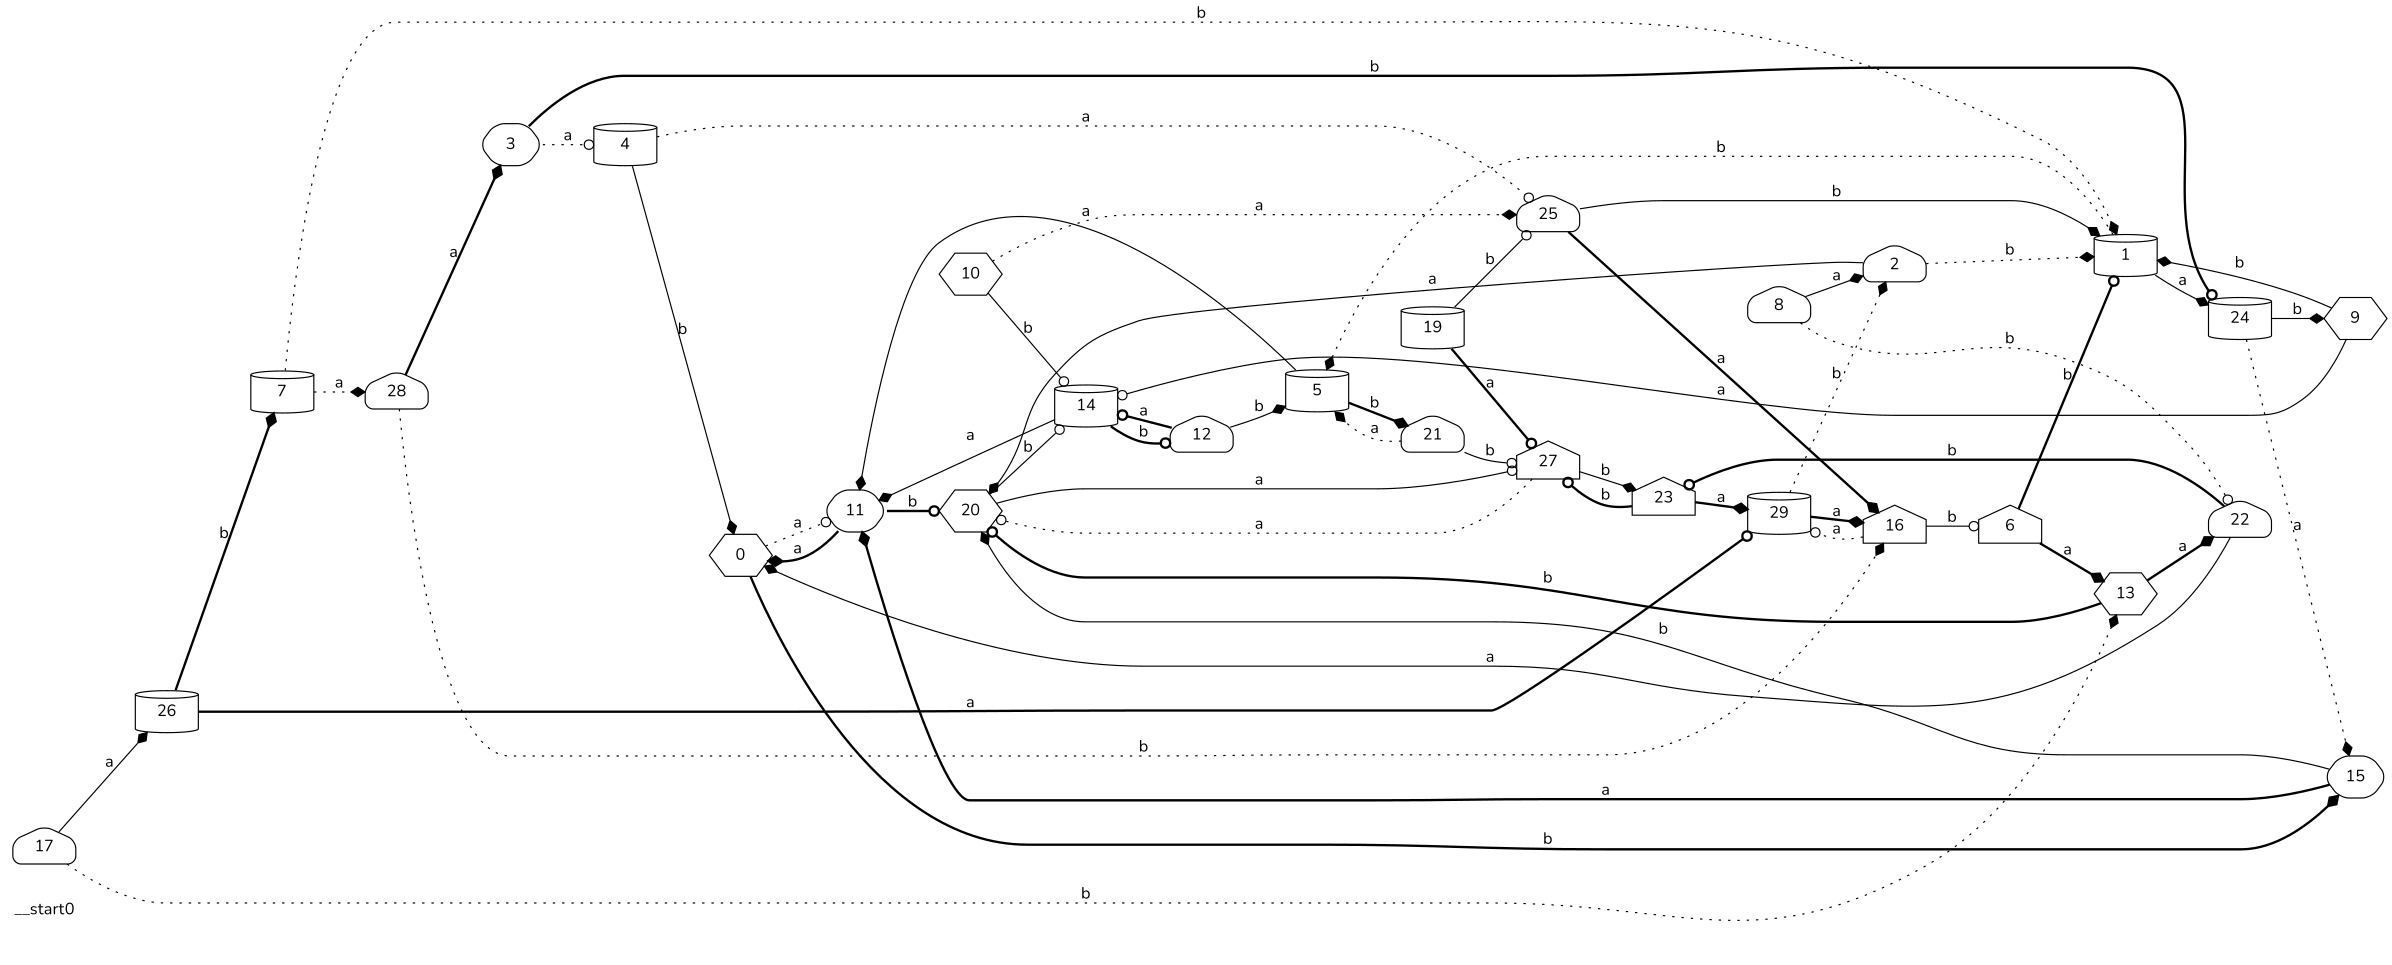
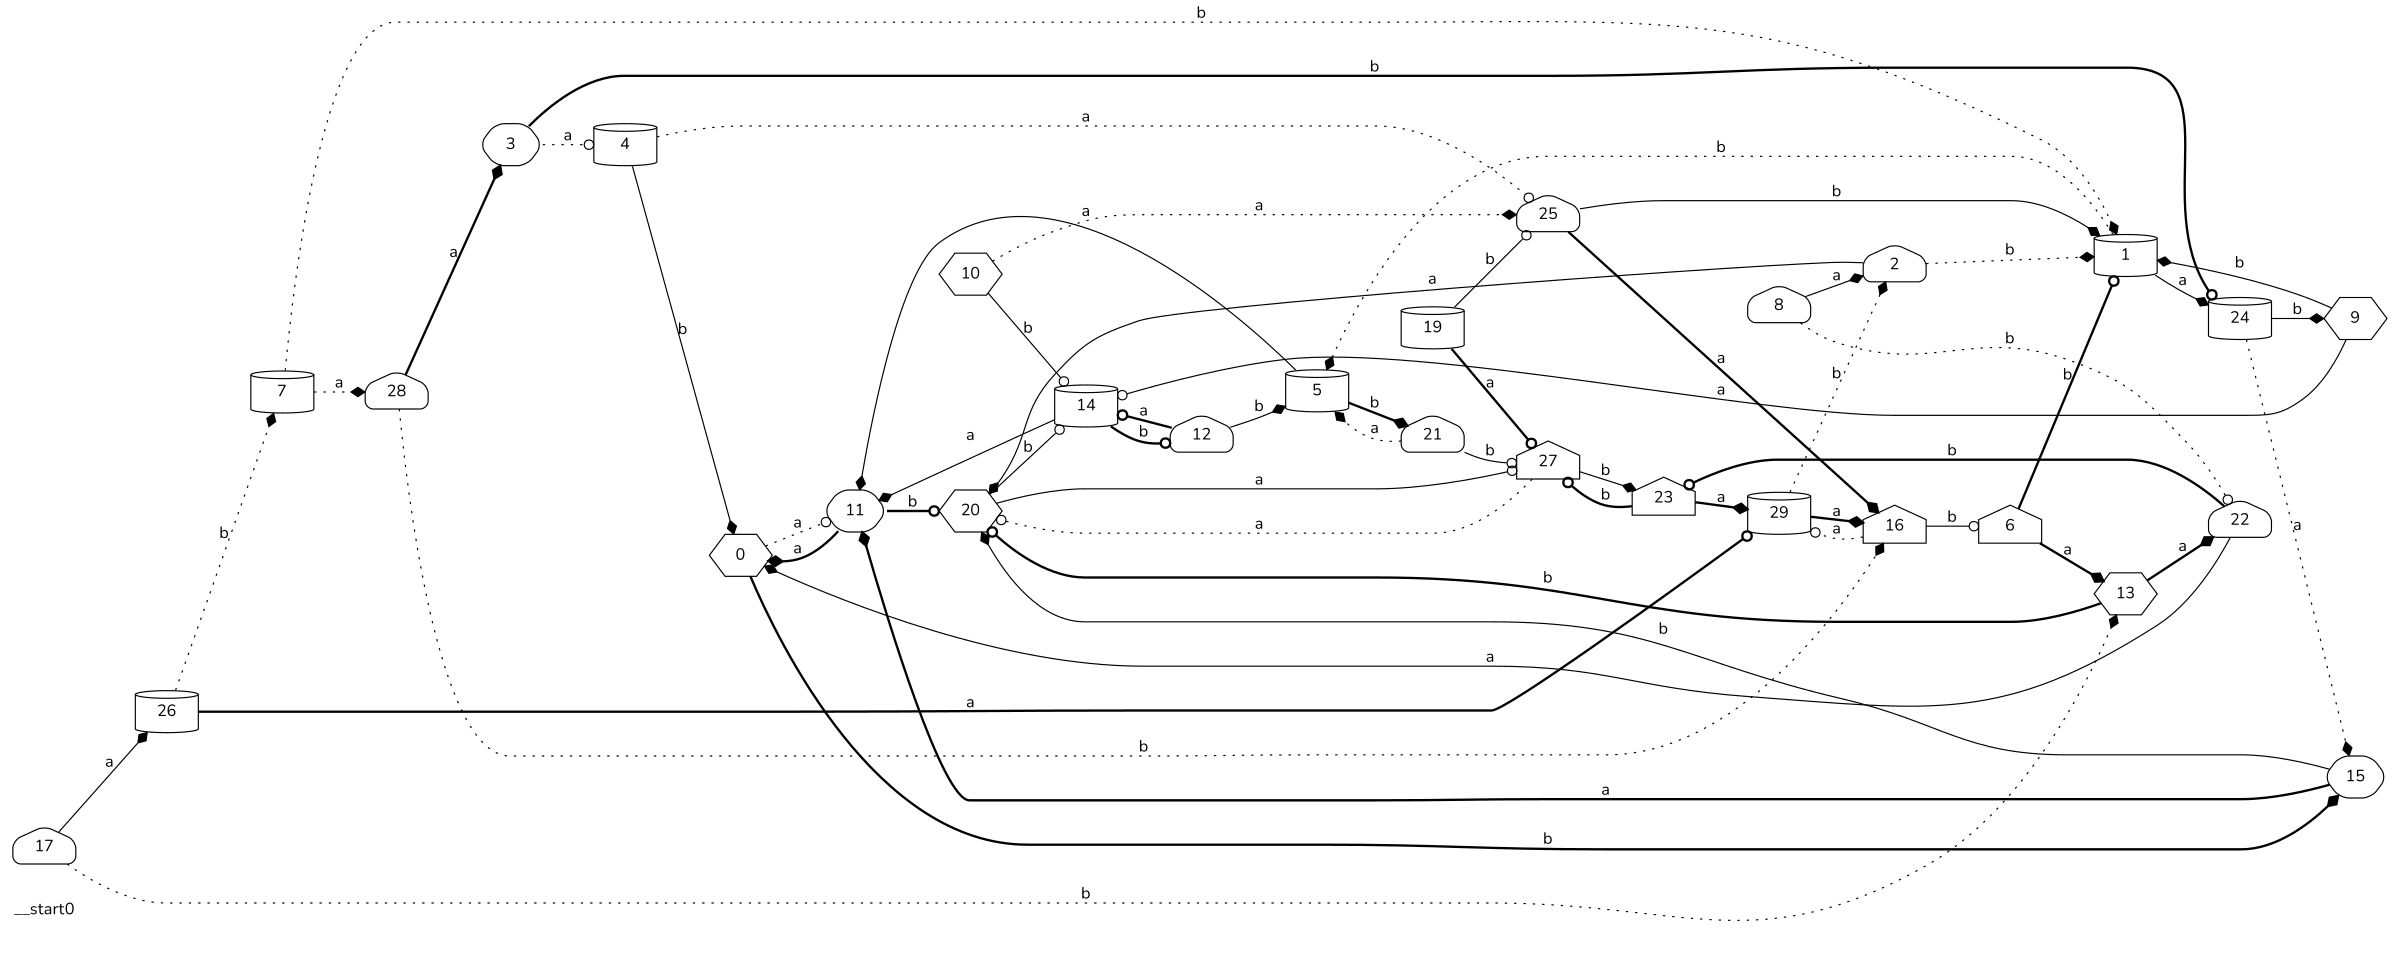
edge "26" -> "7": style bold -> dotted
